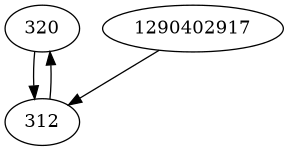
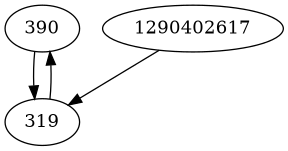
node "320": label "320" -> "390"
node "1290402917": label "1290402917" -> "1290402617"
node "312": label "312" -> "319"
